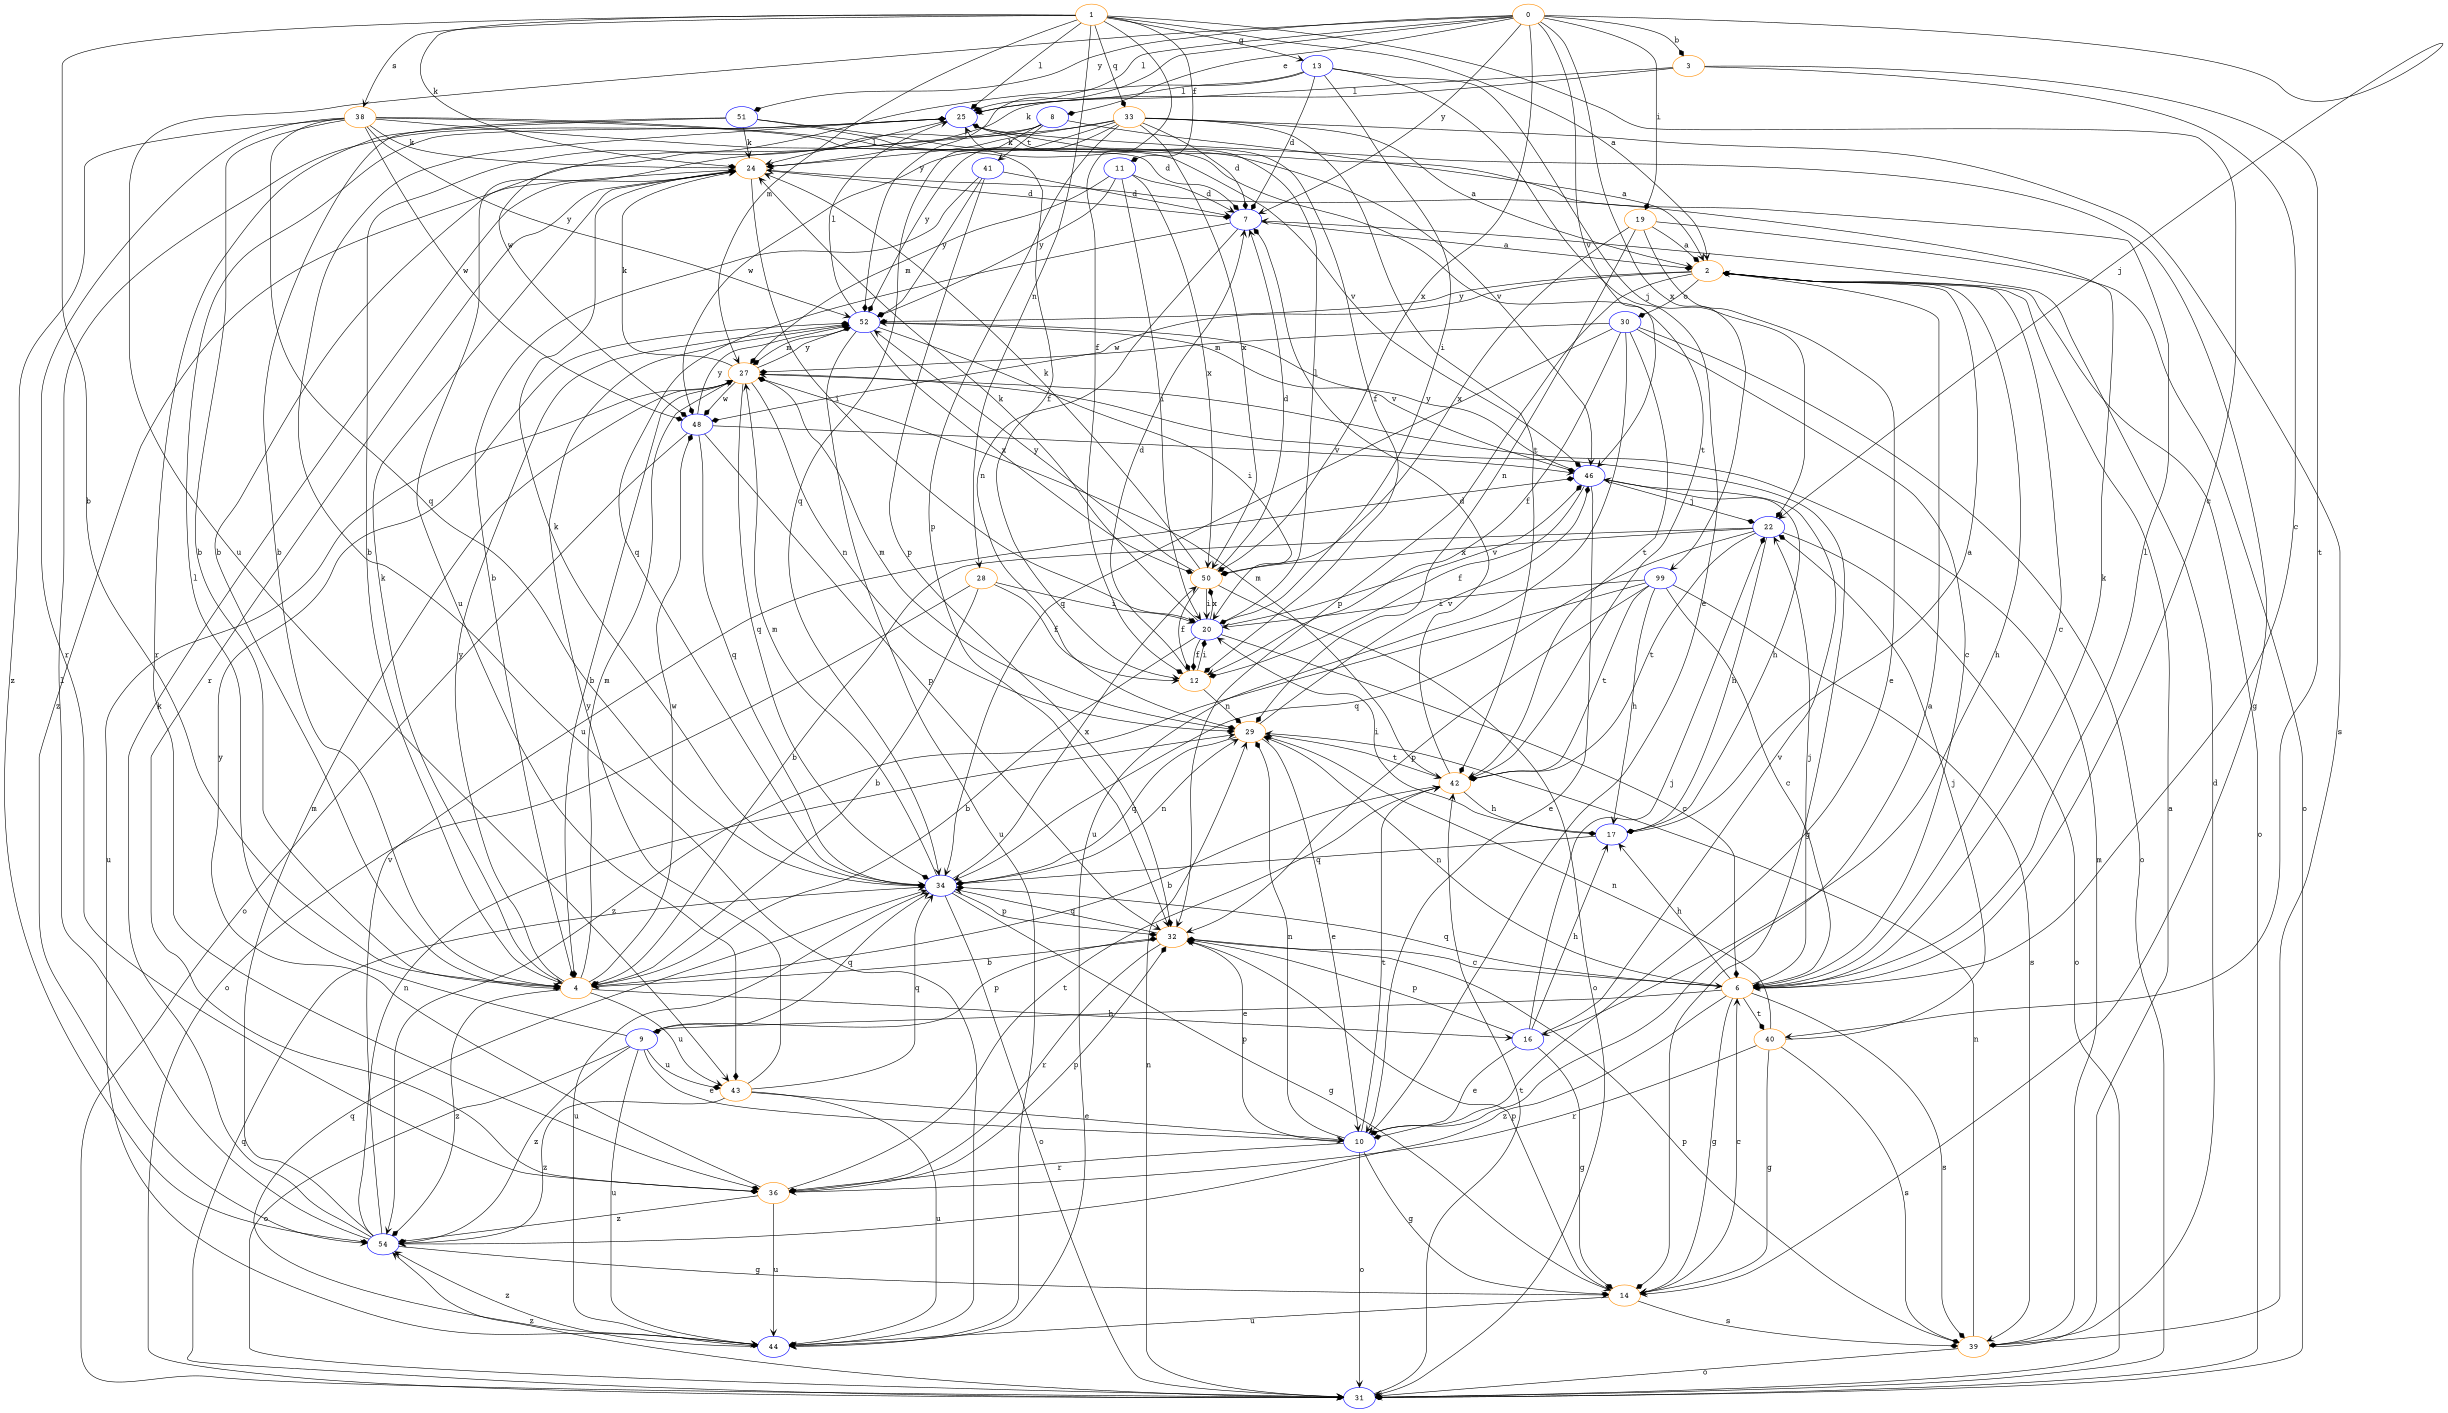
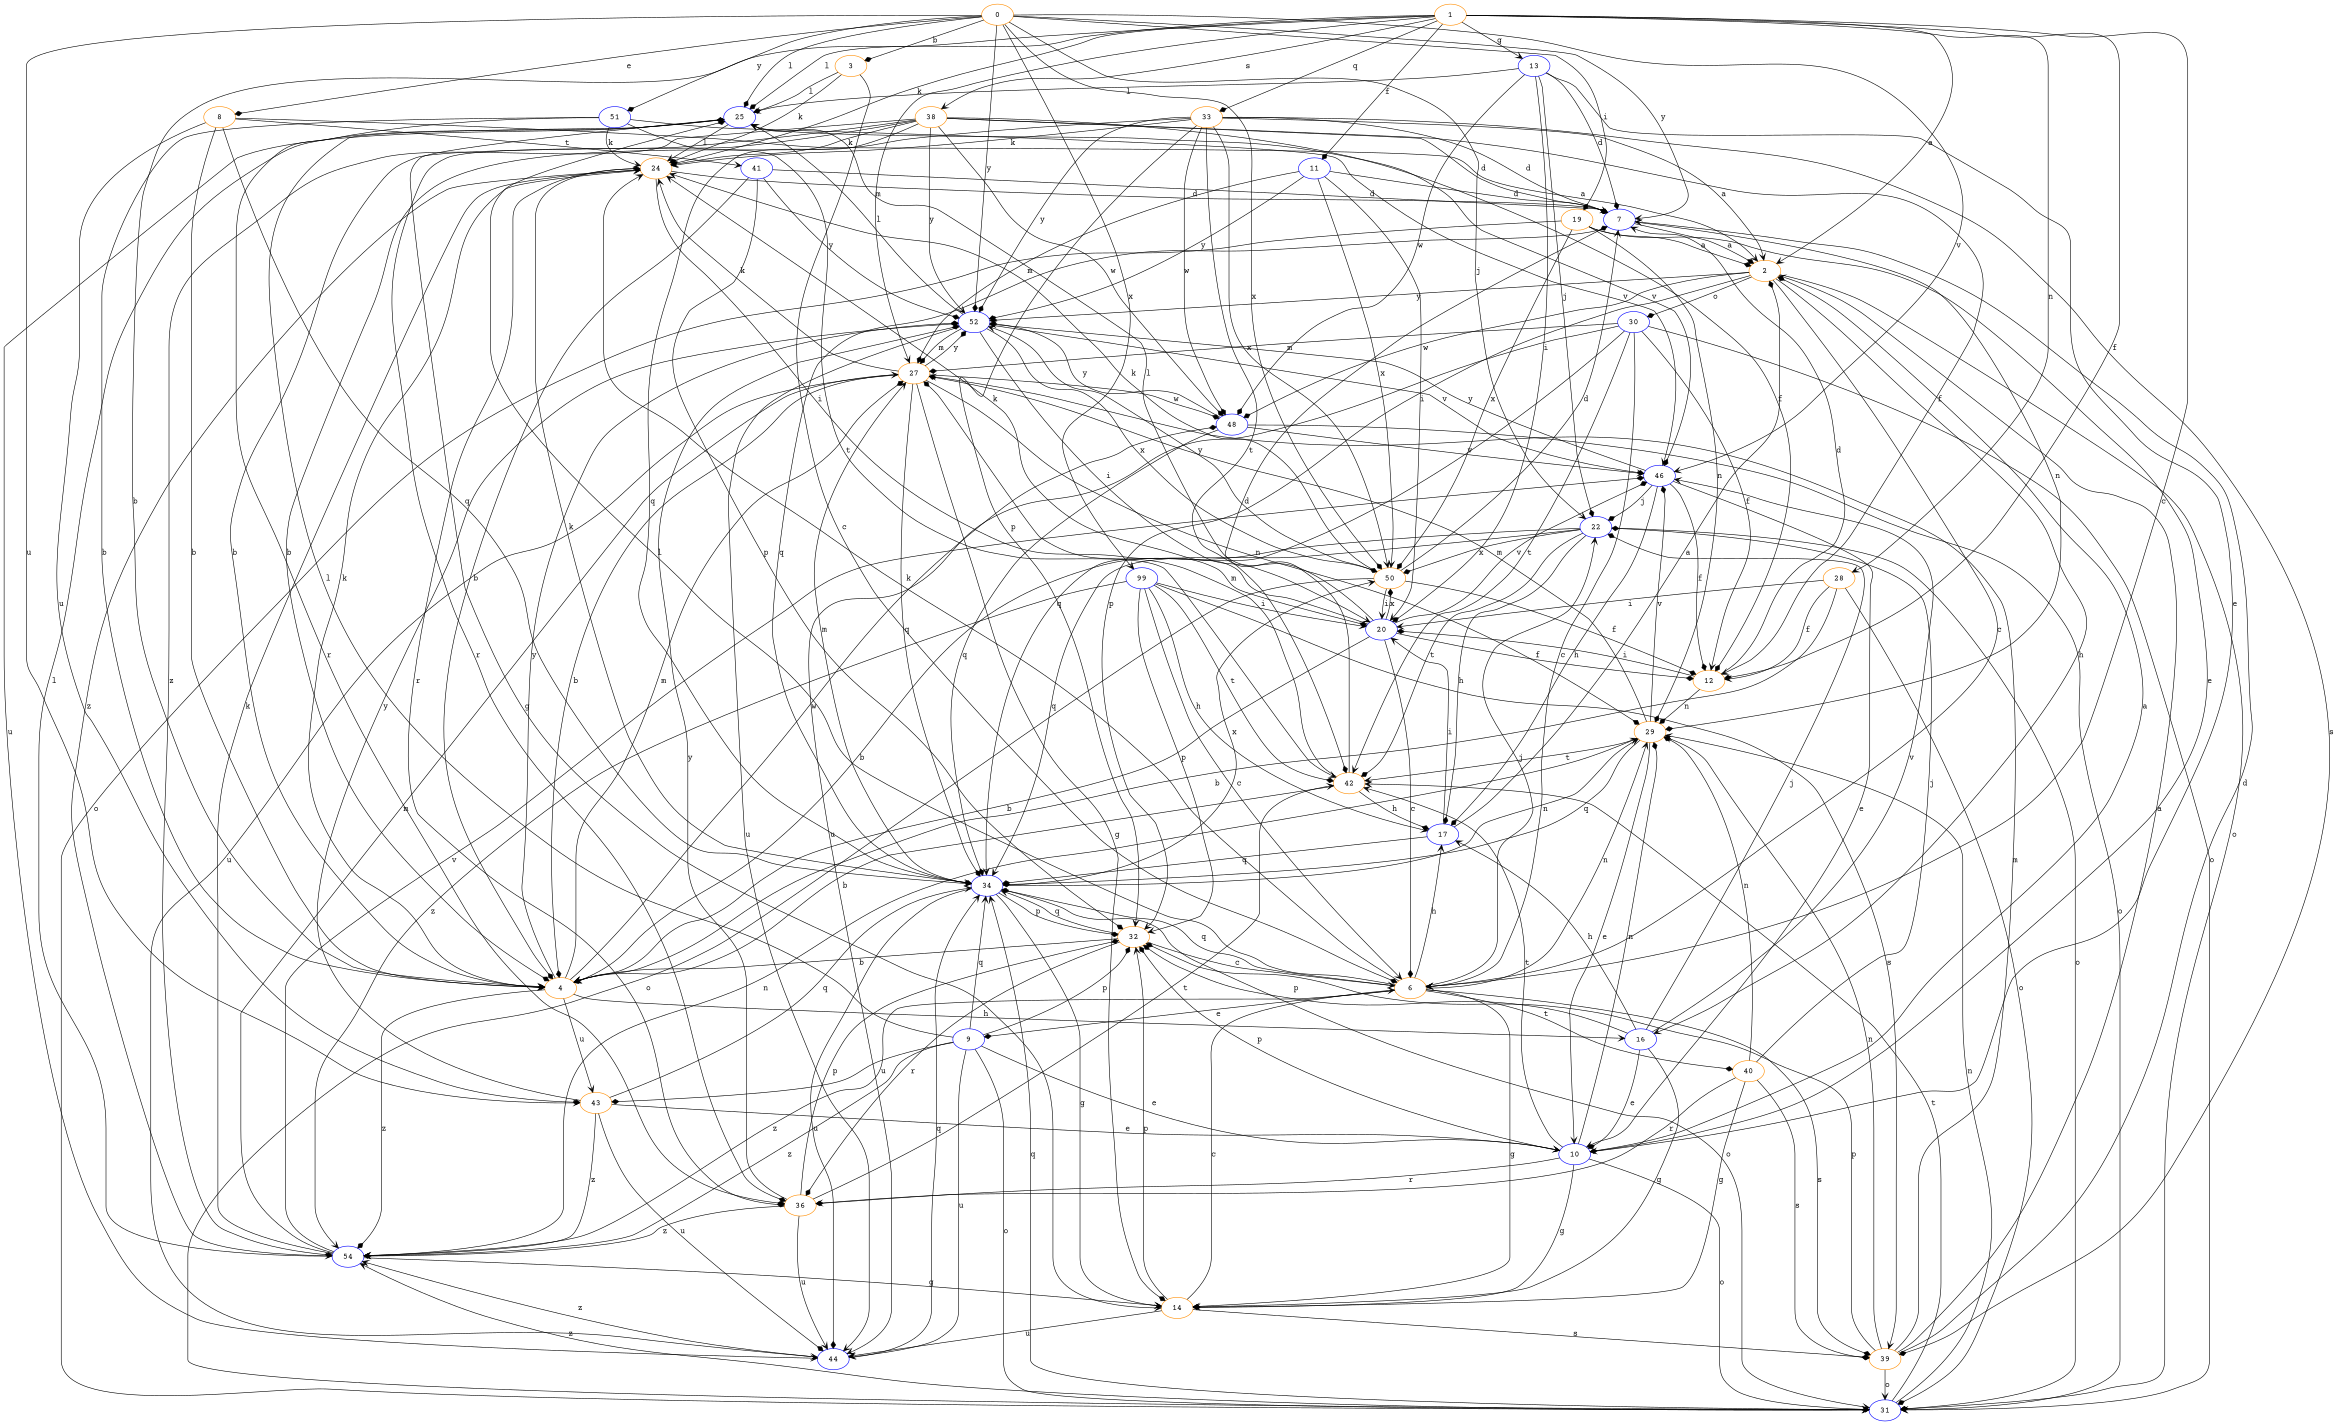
node "8": color blue -> darkorange
edge "3" -> "40": removed, label "t"
edge "48" -> "32": removed, label "p"
